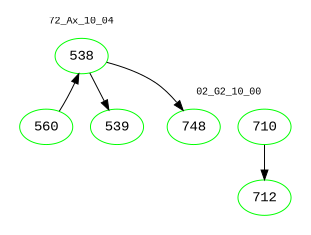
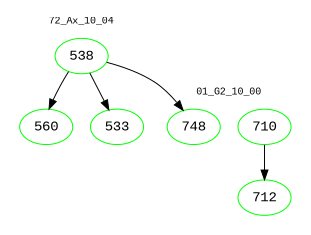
cluster "02_G2_10_00": label "02_G2_10_00" -> "01_G2_10_00"
edge "560" -> "538": reversed
node "539": label "539" -> "533"
